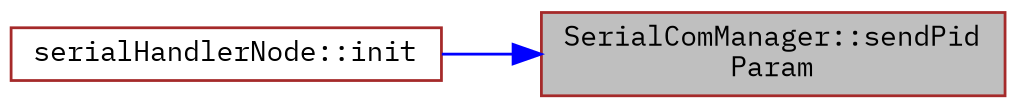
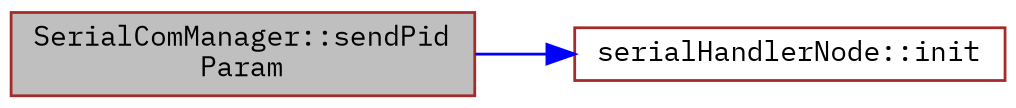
edge "serialHandlerNode::init" -> "SerialComManager::sendPid Param": reversed
